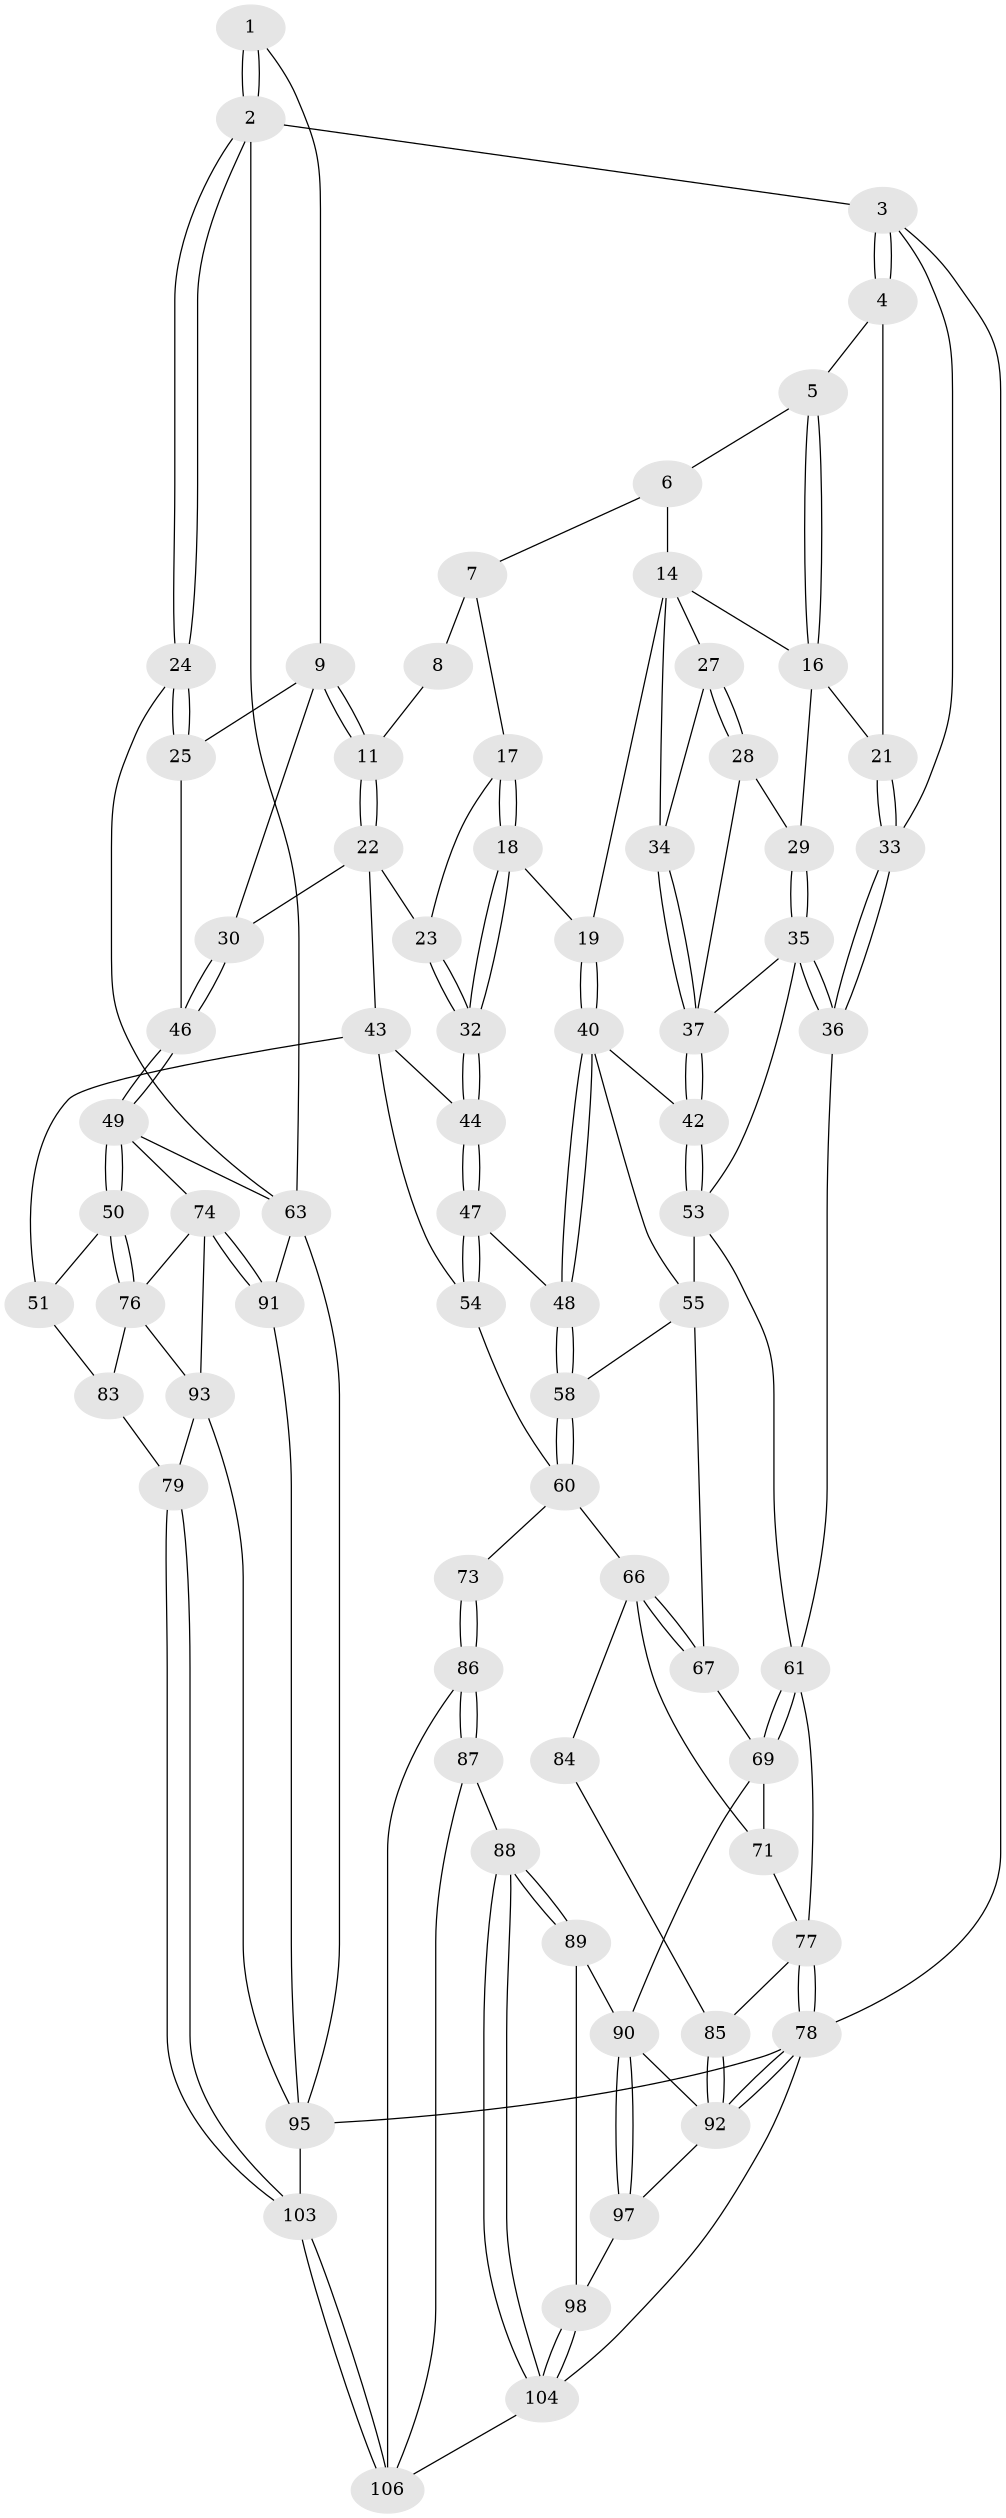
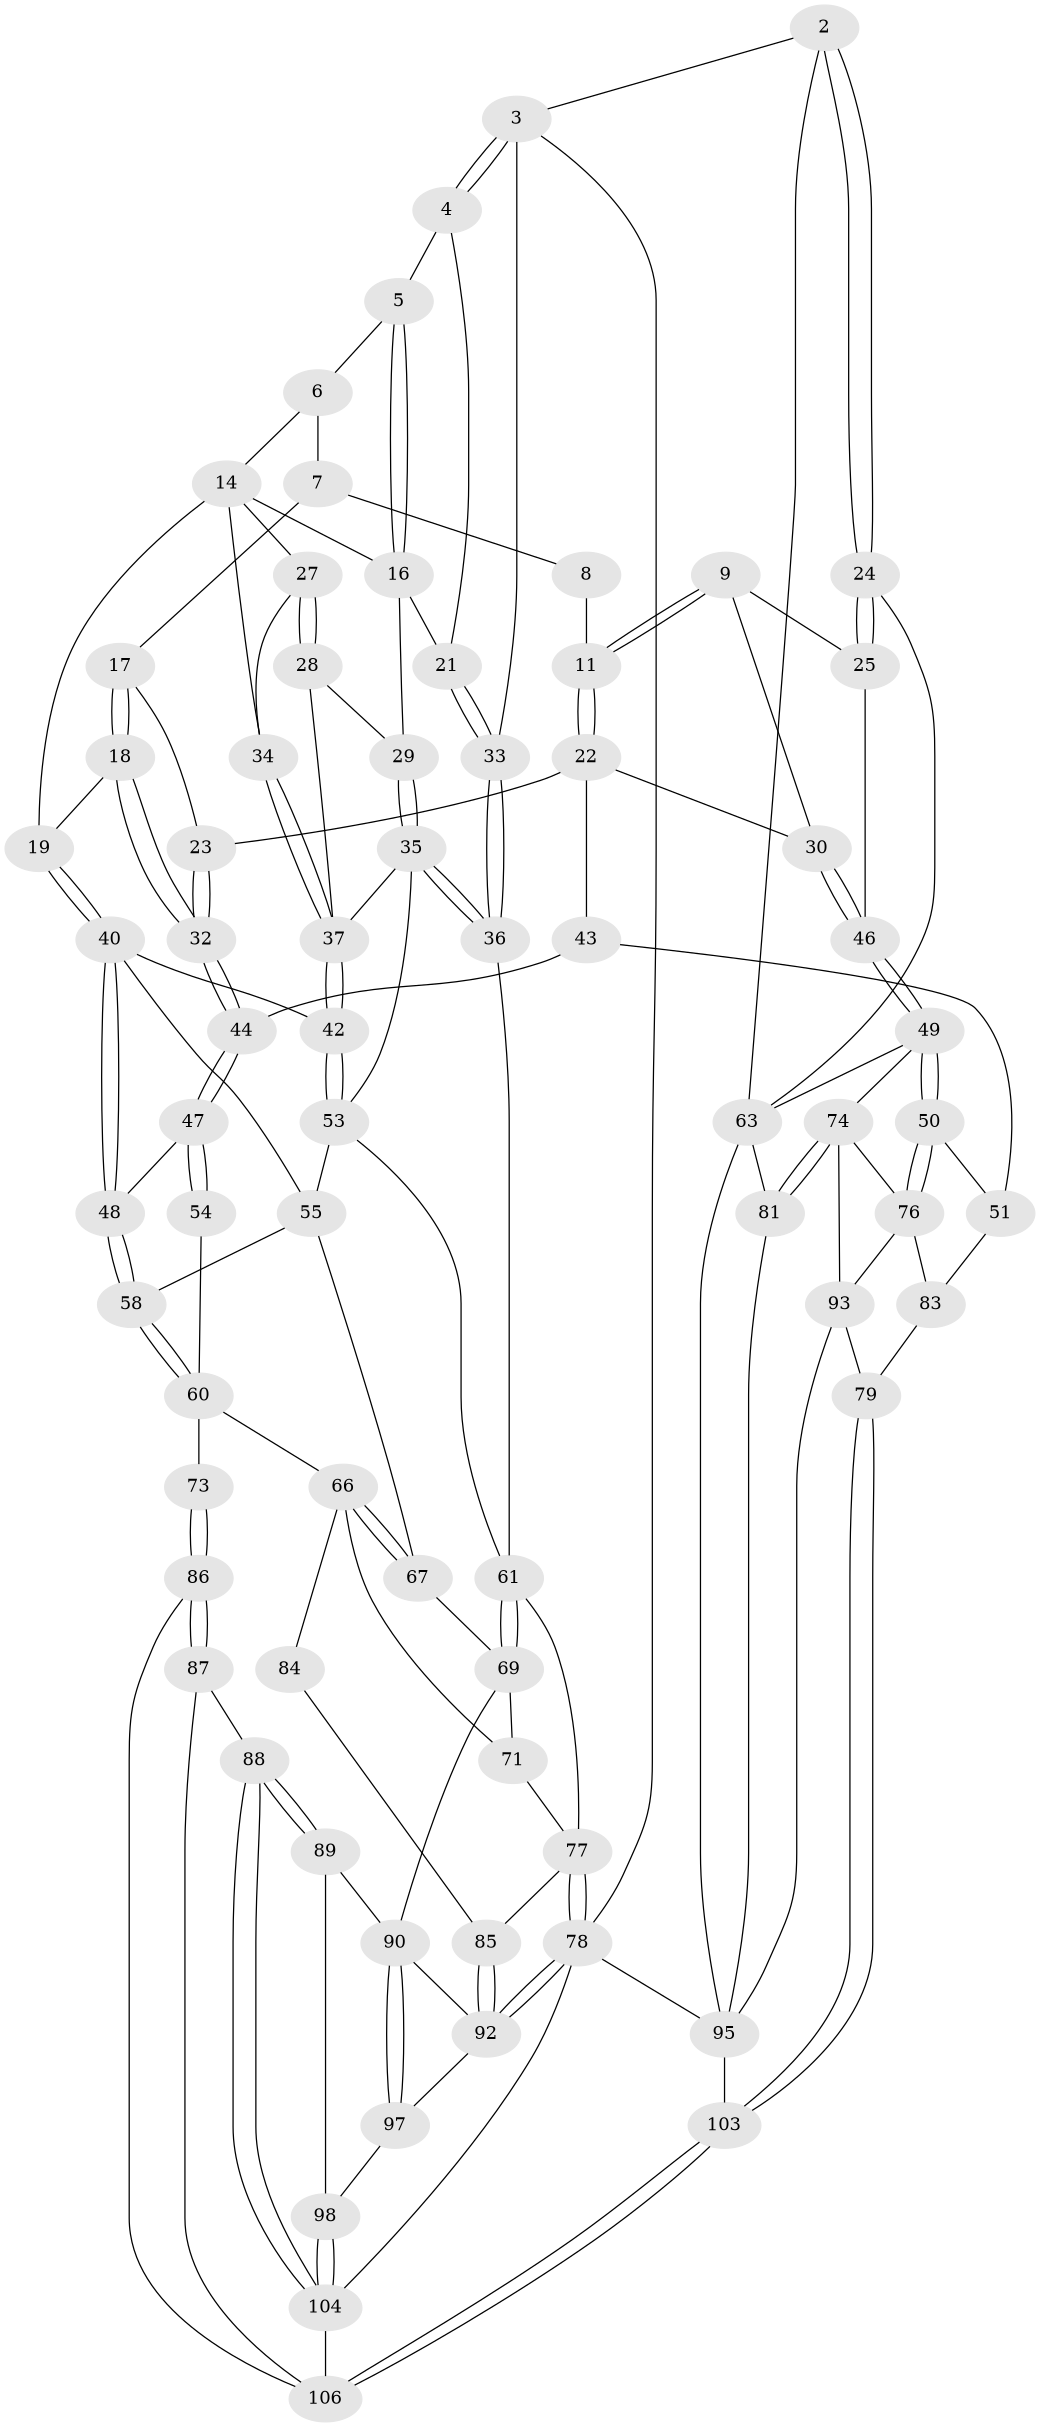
node "1": removed
edge "43" -- "54": removed
node "91": label "91" -> "81"
